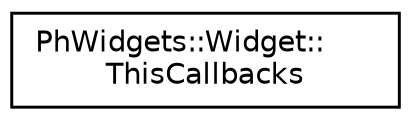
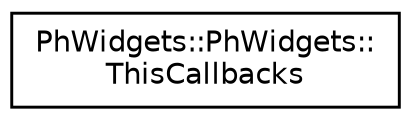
node "PhWidgets::Widget:: ThisCallbacks": label "PhWidgets::Widget:: ThisCallbacks" -> "PhWidgets::PhWidgets:: ThisCallbacks"
